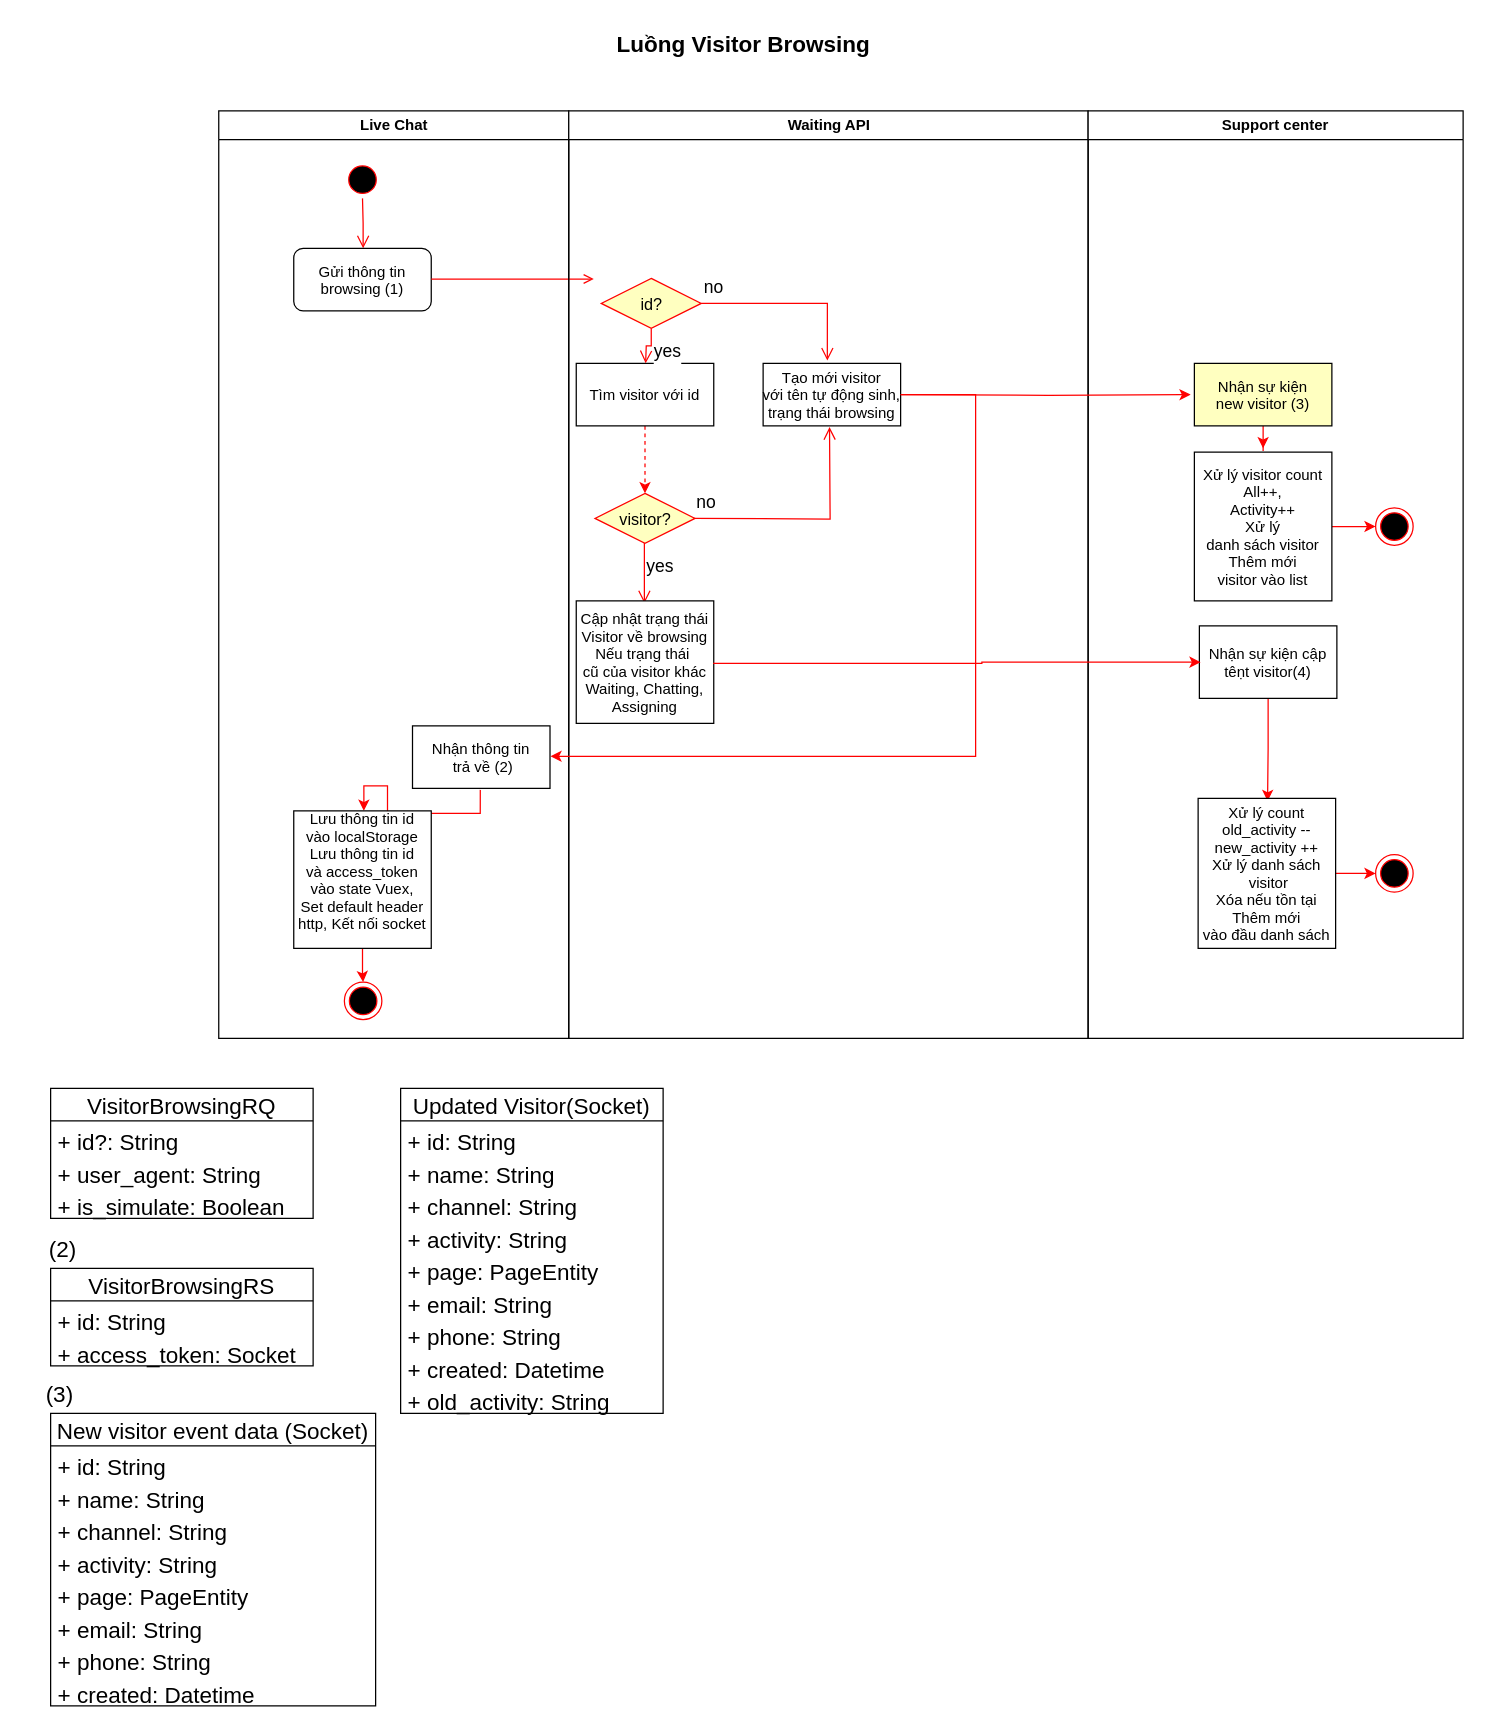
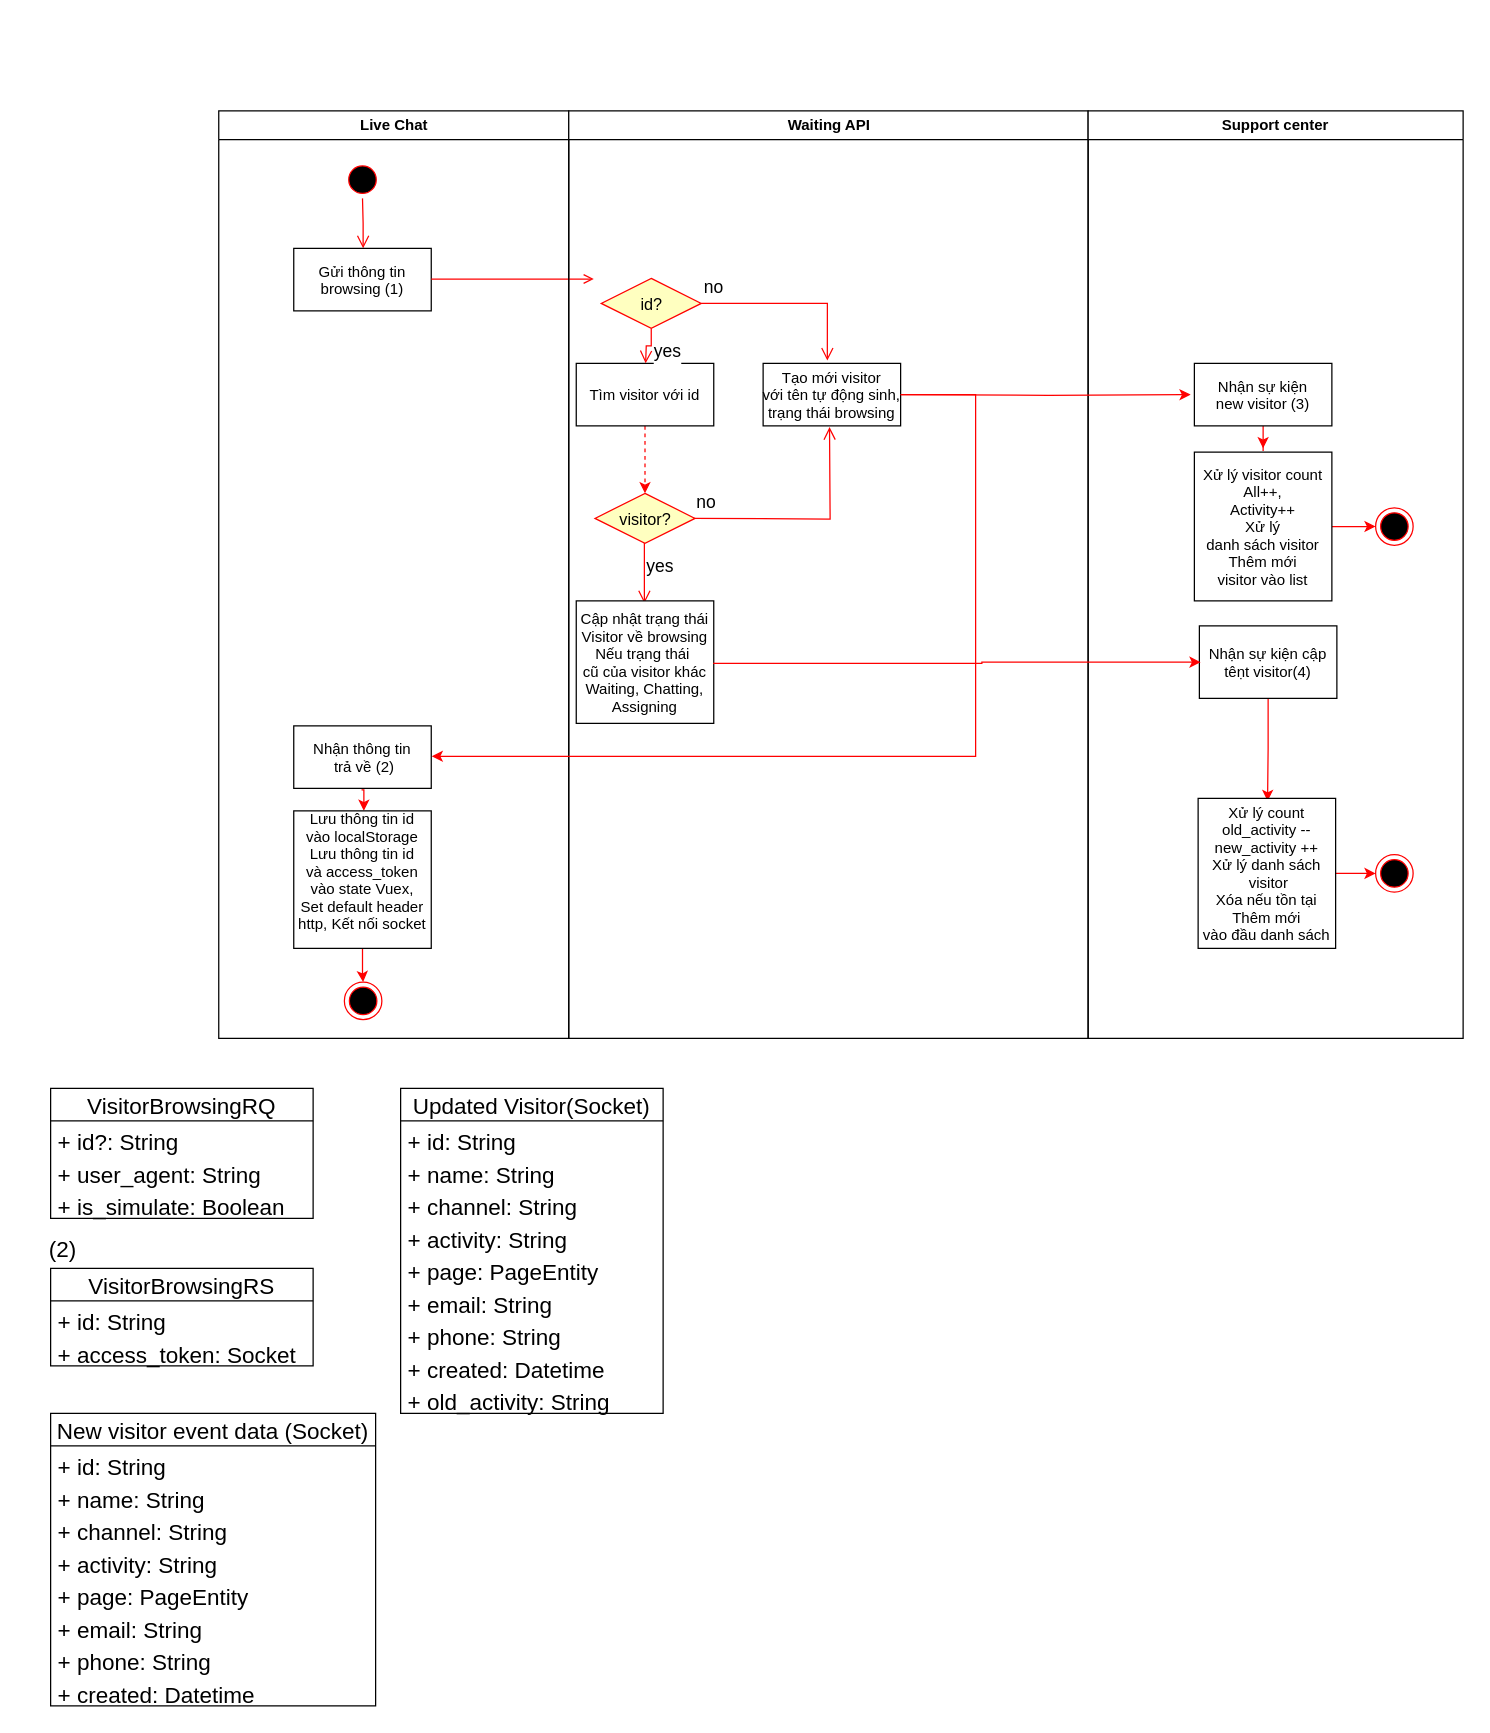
node "Luồng Visitor Browsing": removed
node "Gửi thông tin browsing (1)": shape rounded rectangle -> rectangle
node "Nhận sự kiện new visitor (3)": fillcolor #ffffc0 -> #ffffff
node "Nhận thông tin trả về (2)": moved (481, 757) -> (363, 757)
node "(3)": removed
